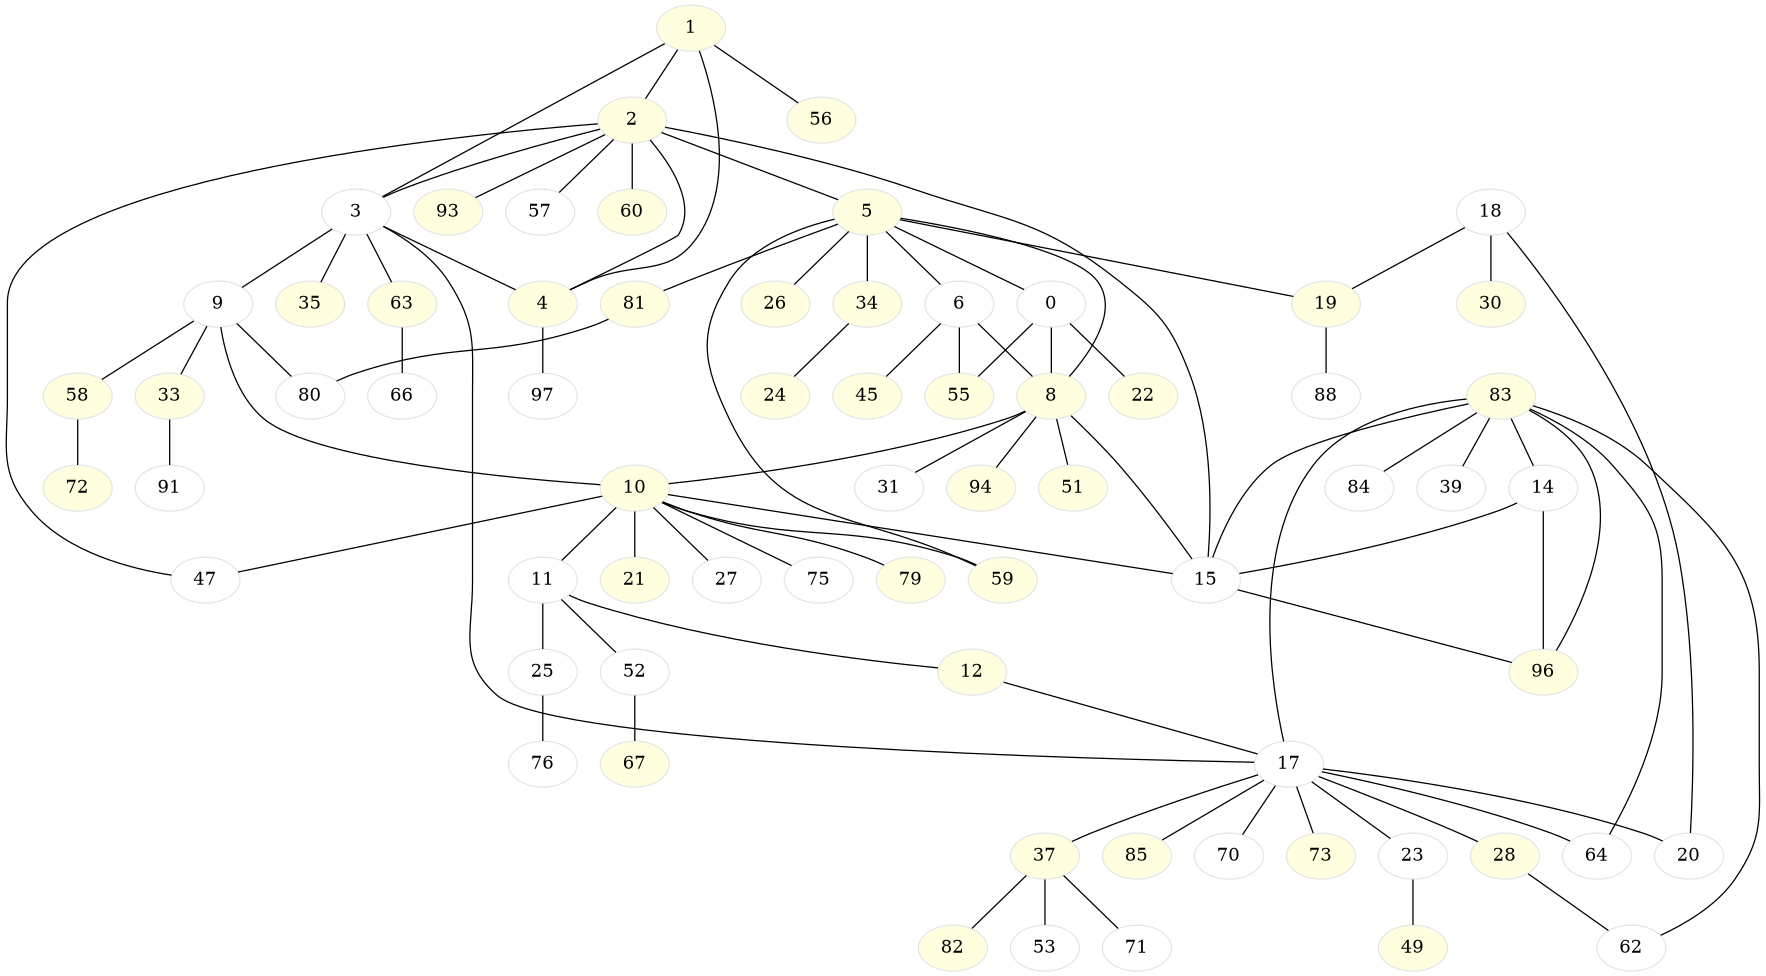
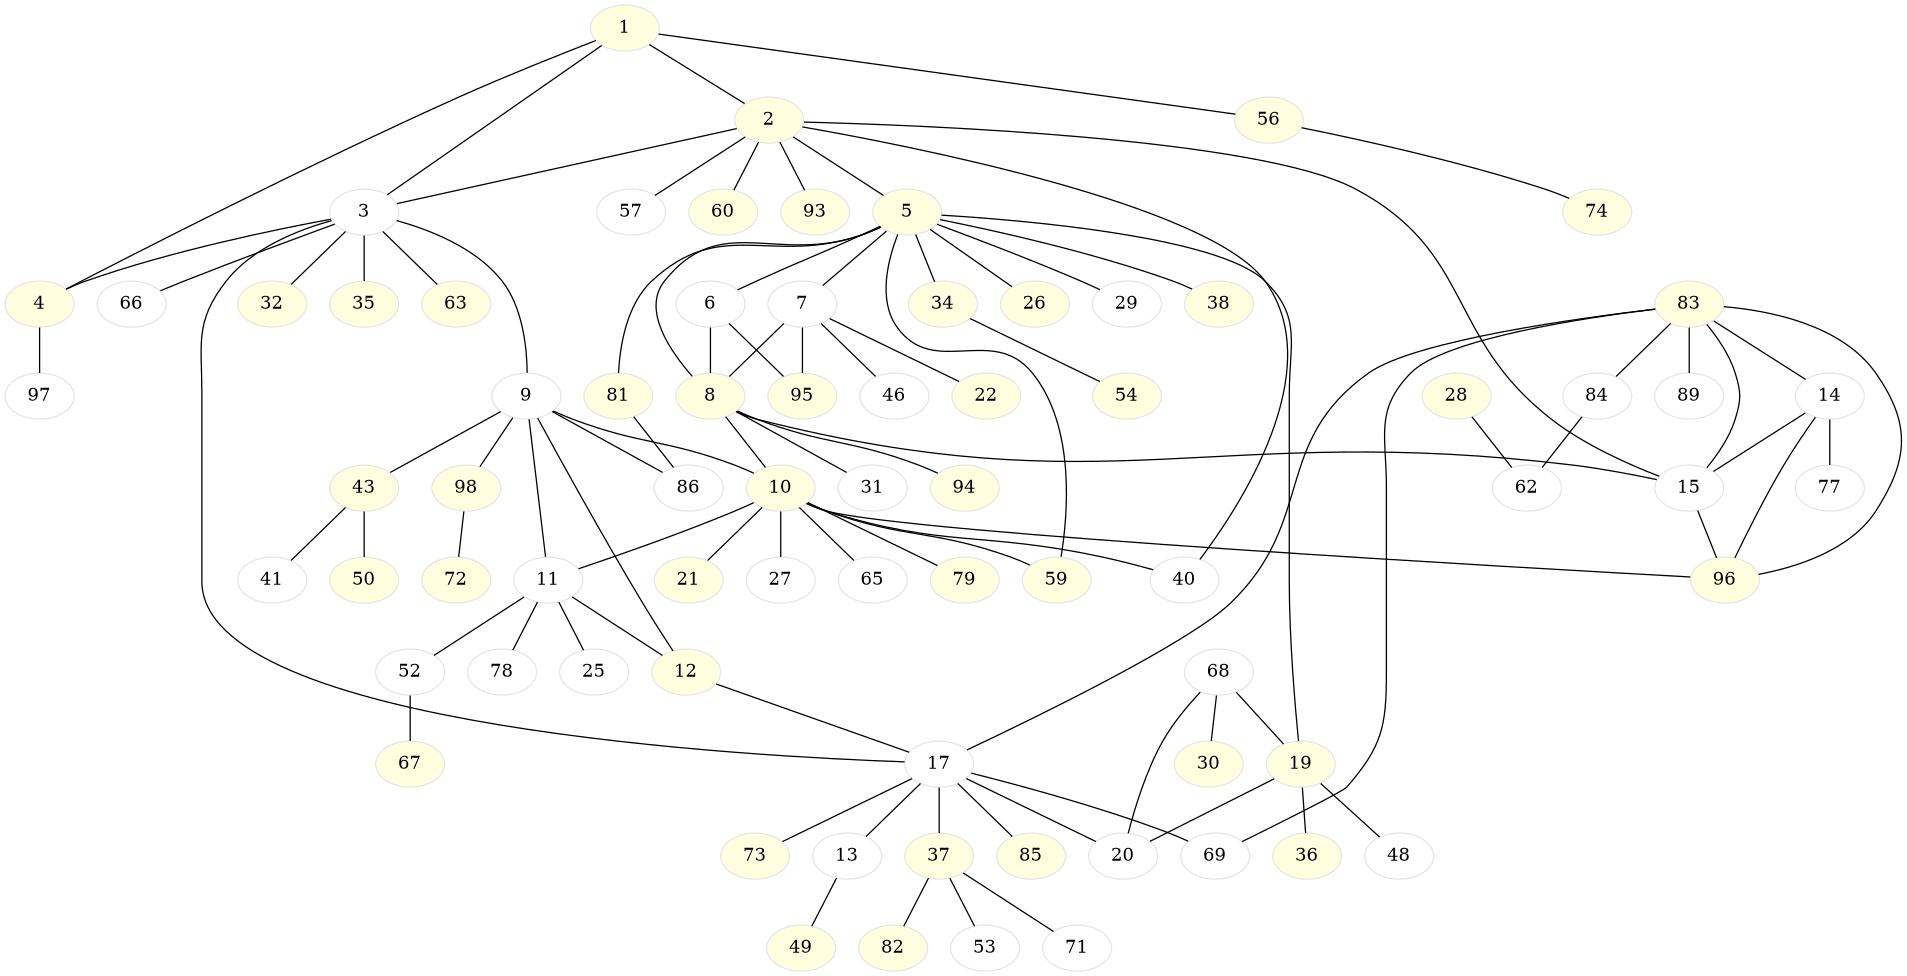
node "18": label "18" -> "68"
node "74": added
edge "2" -- "4": removed
node "32": added
node "0": label "0" -> "7"
node "29": added
node "38": added
edge "63" -- "66": now "3" -- "66"
node "58": label "58" -> "98"
node "33": label "33" -> "43"
node "80": label "80" -> "86"
node "24": label "24" -> "54"
node "45": removed
node "46": added
node "55": label "55" -> "95"
node "88": label "88" -> "48"
node "91": label "91" -> "41"
edge "9" -- "11": added
node "51": removed
node "39": label "39" -> "89"
node "77": added
edge "10" -- "15": now "10" -- "96"
edge "9" -- "12": added
node "47": label "47" -> "40"
node "50": added
node "75": label "75" -> "65"
edge "83" -- "62": now "84" -- "62"
node "78": added
node "76": removed
edge "17" -- "28": removed
edge "19" -- "20": added
node "70": removed
node "36": added
node "23": label "23" -> "13"
node "64": label "64" -> "69"
